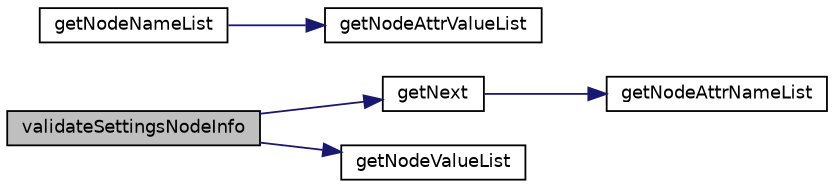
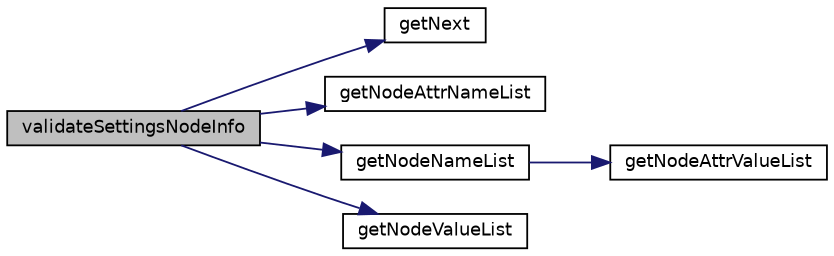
edge "getNext" -> "getNodeAttrNameList": now "validateSettingsNodeInfo" -> "getNodeAttrNameList"
edge "validateSettingsNodeInfo" -> "getNodeNameList": added
